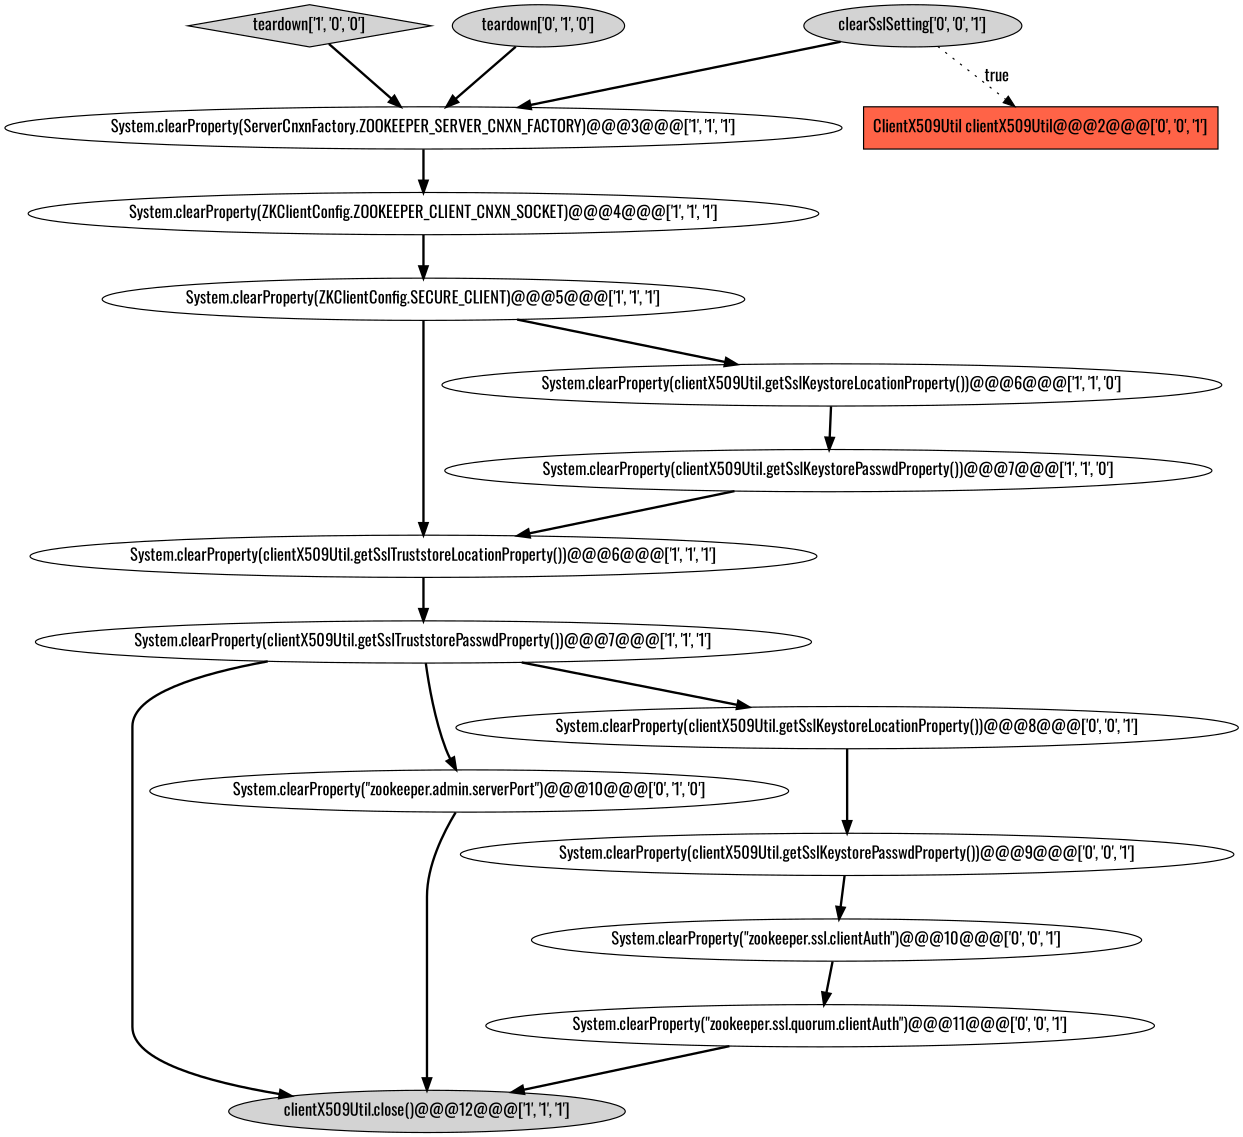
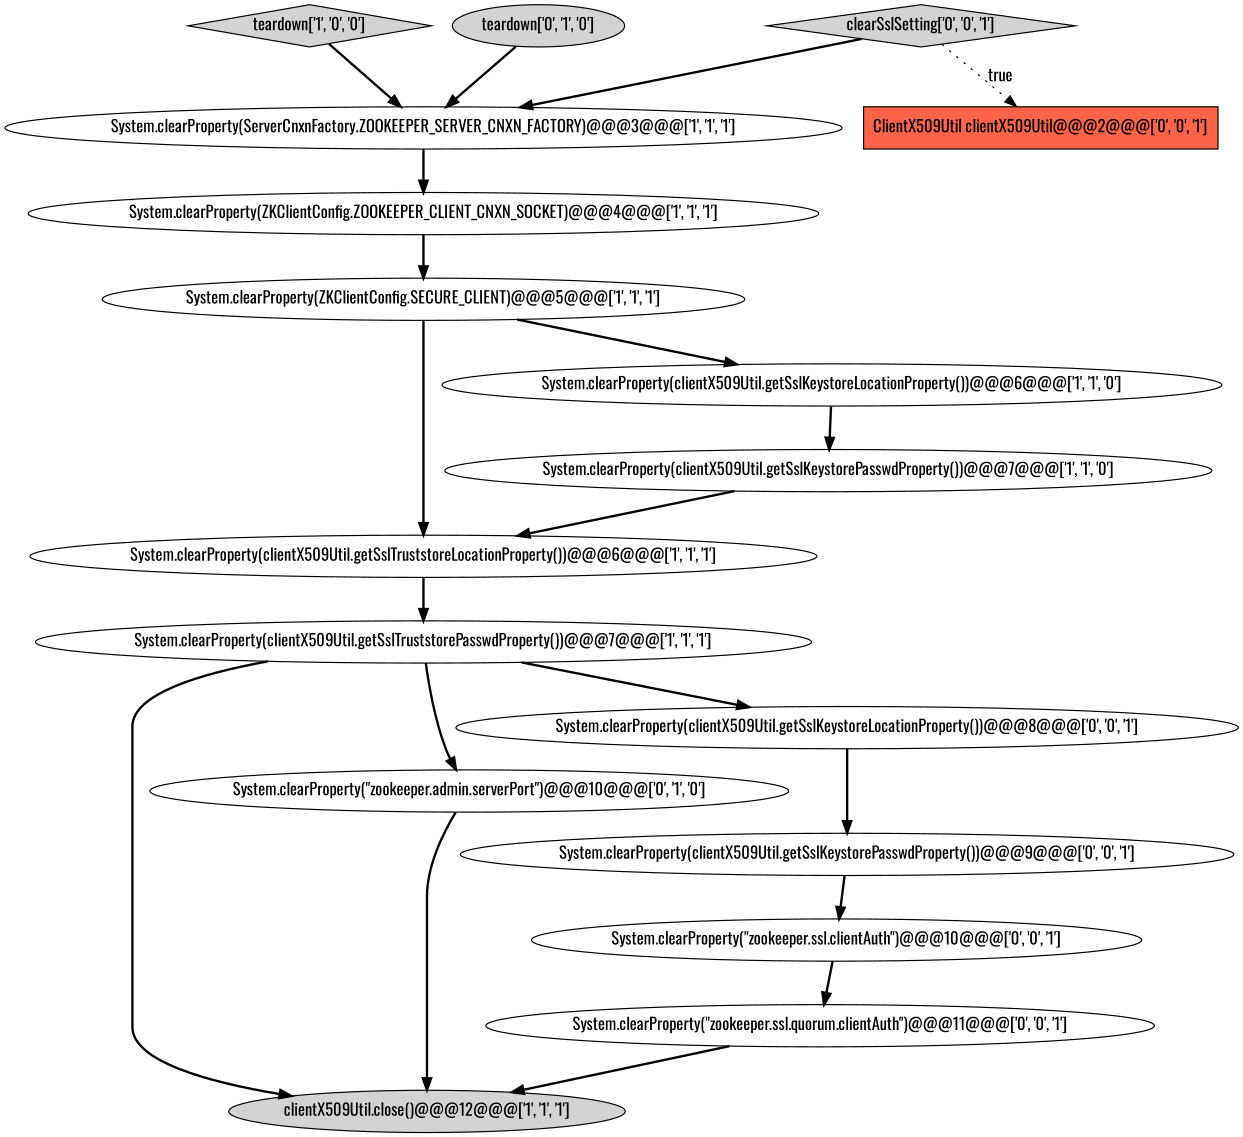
node "clearSslSetting['0', '0', '1']": shape ellipse -> diamond
